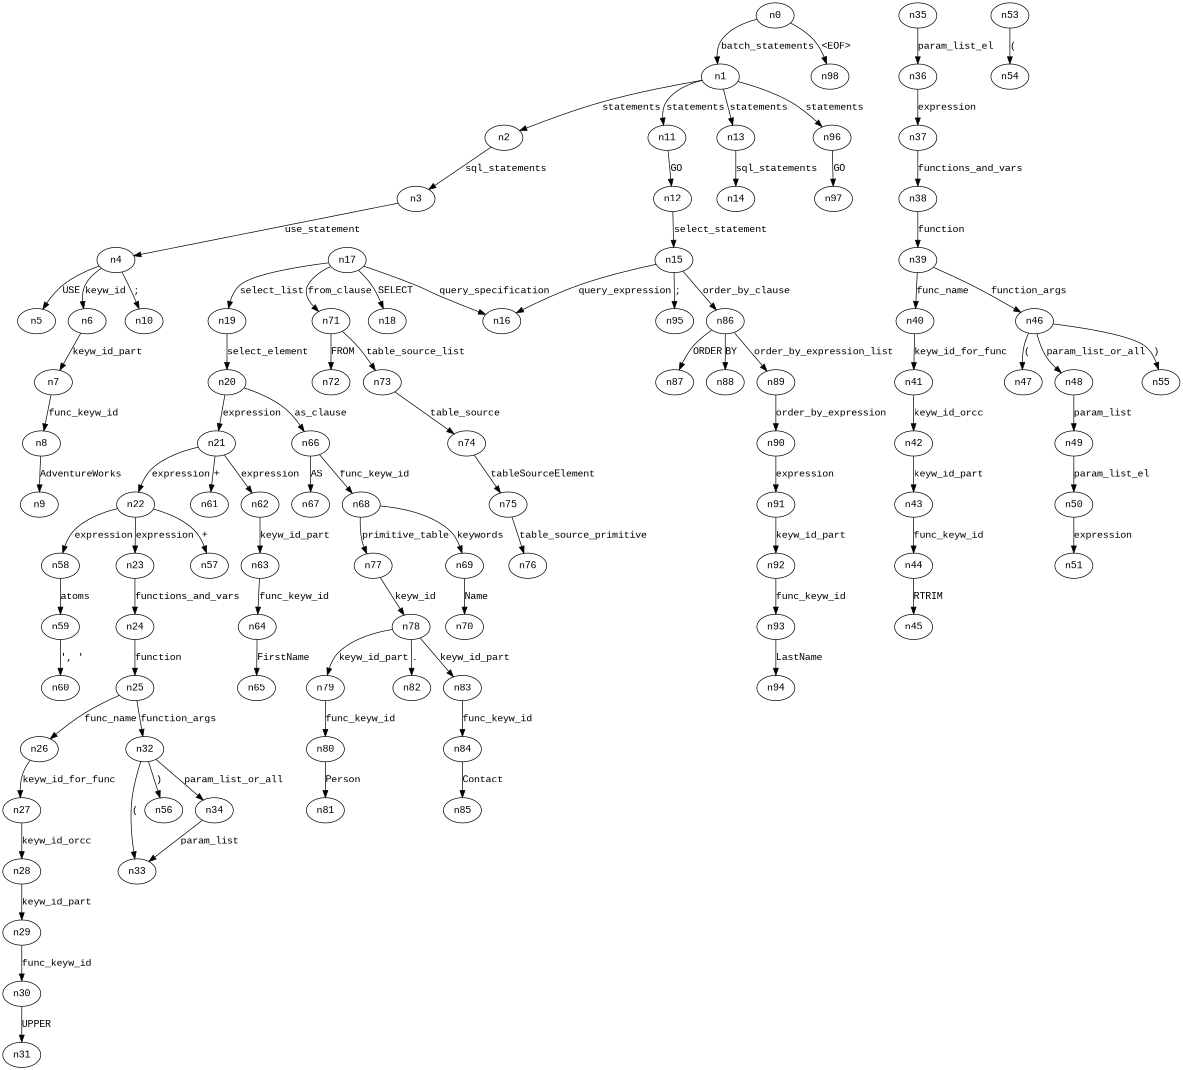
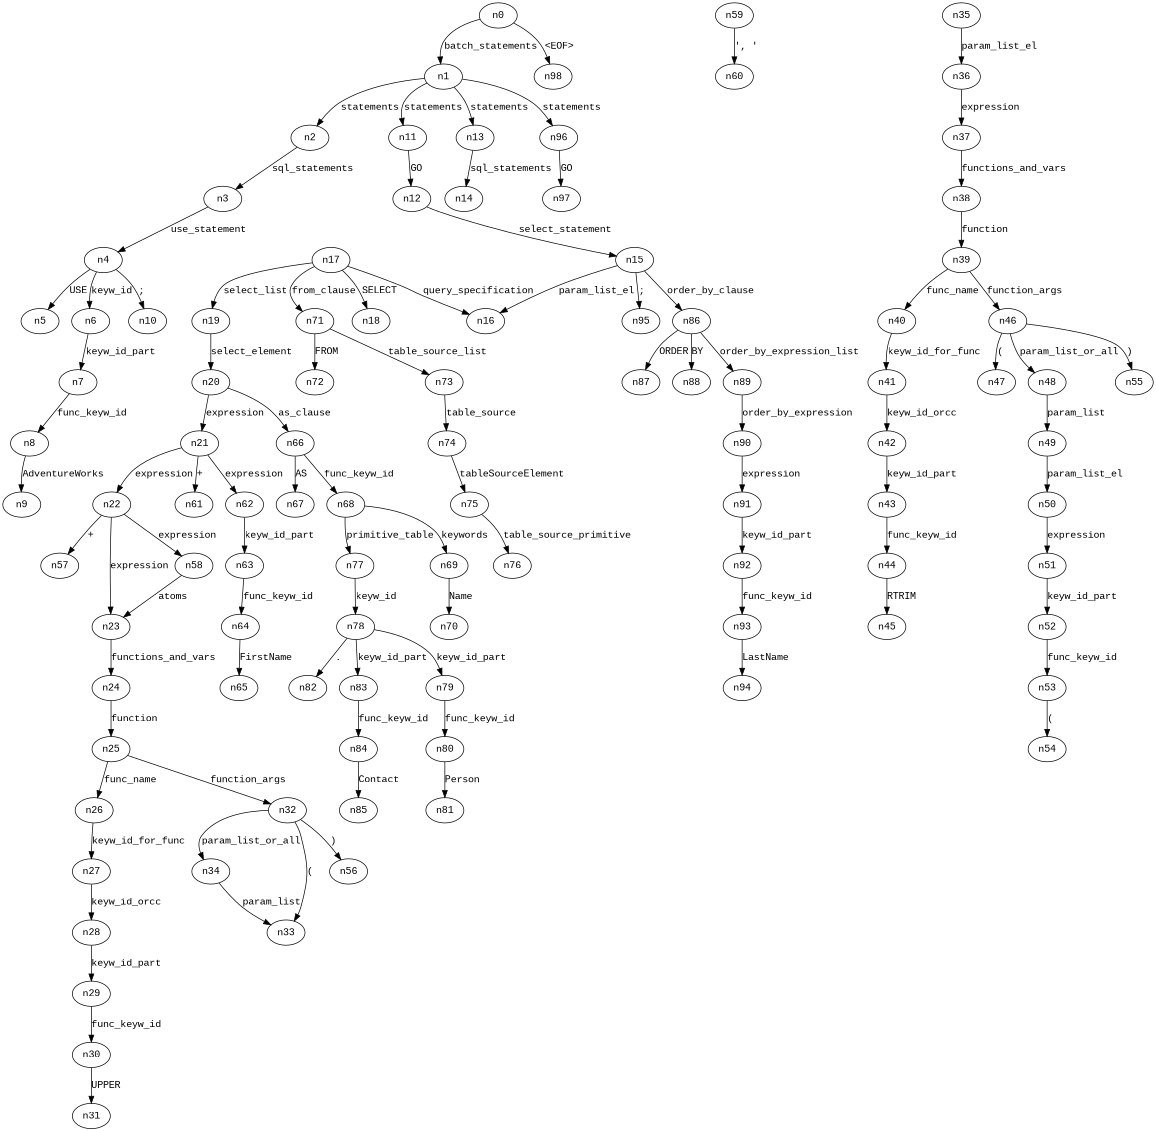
edge "n15" -> "n16": label "query_expression" -> "param_list_el"
edge "n58" -> "n59": now "n58" -> "n23"
node "n52": added
